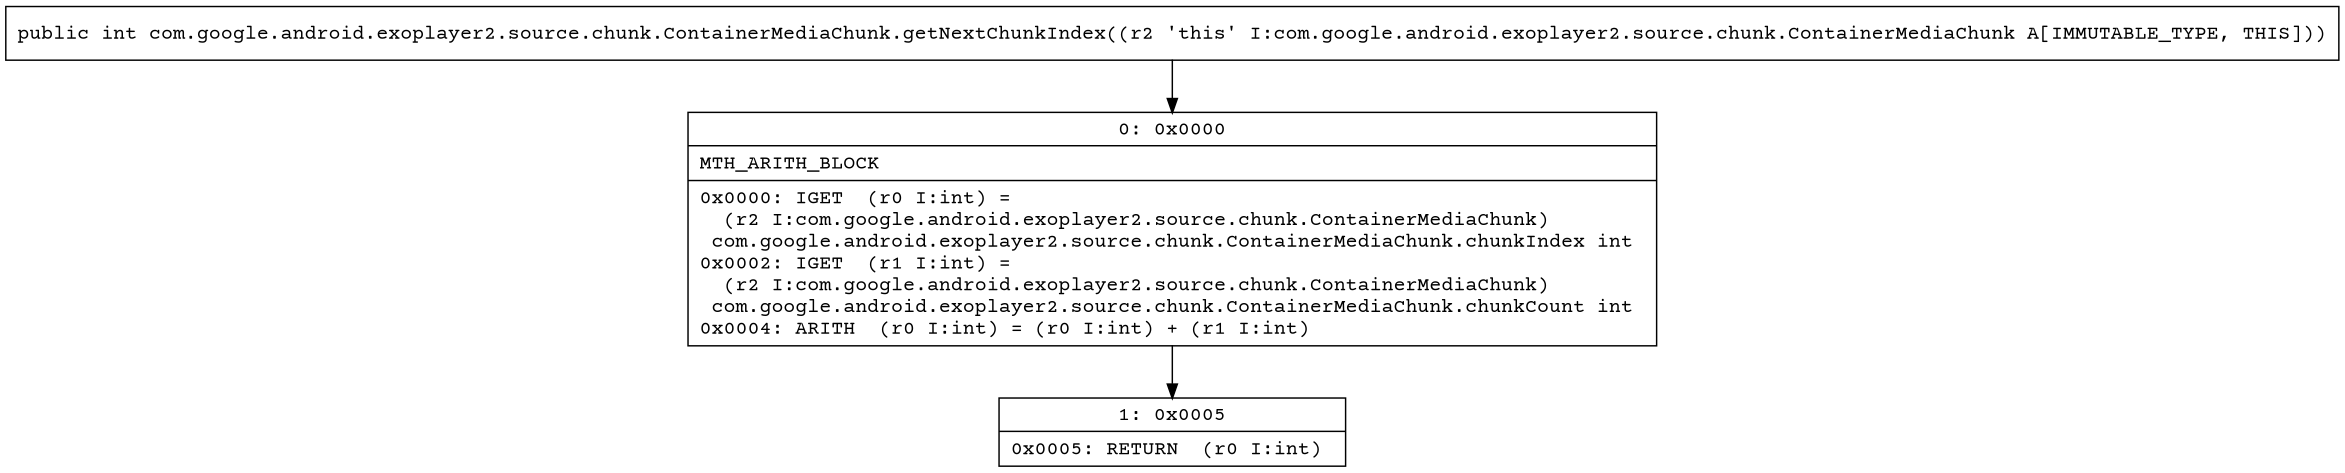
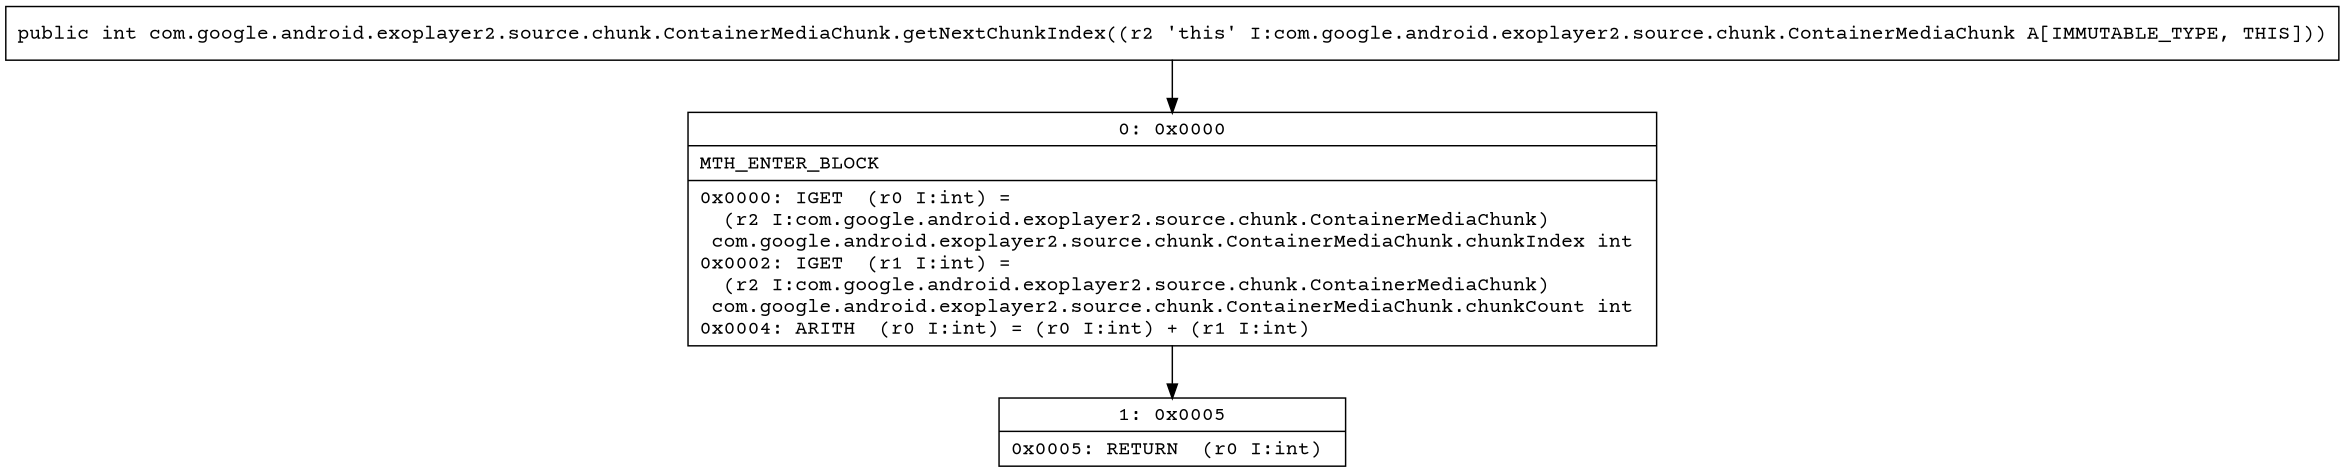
node "0: 0x0000": text "MTH_ARITH_BLOCK" -> "MTH_ENTER_BLOCK"
